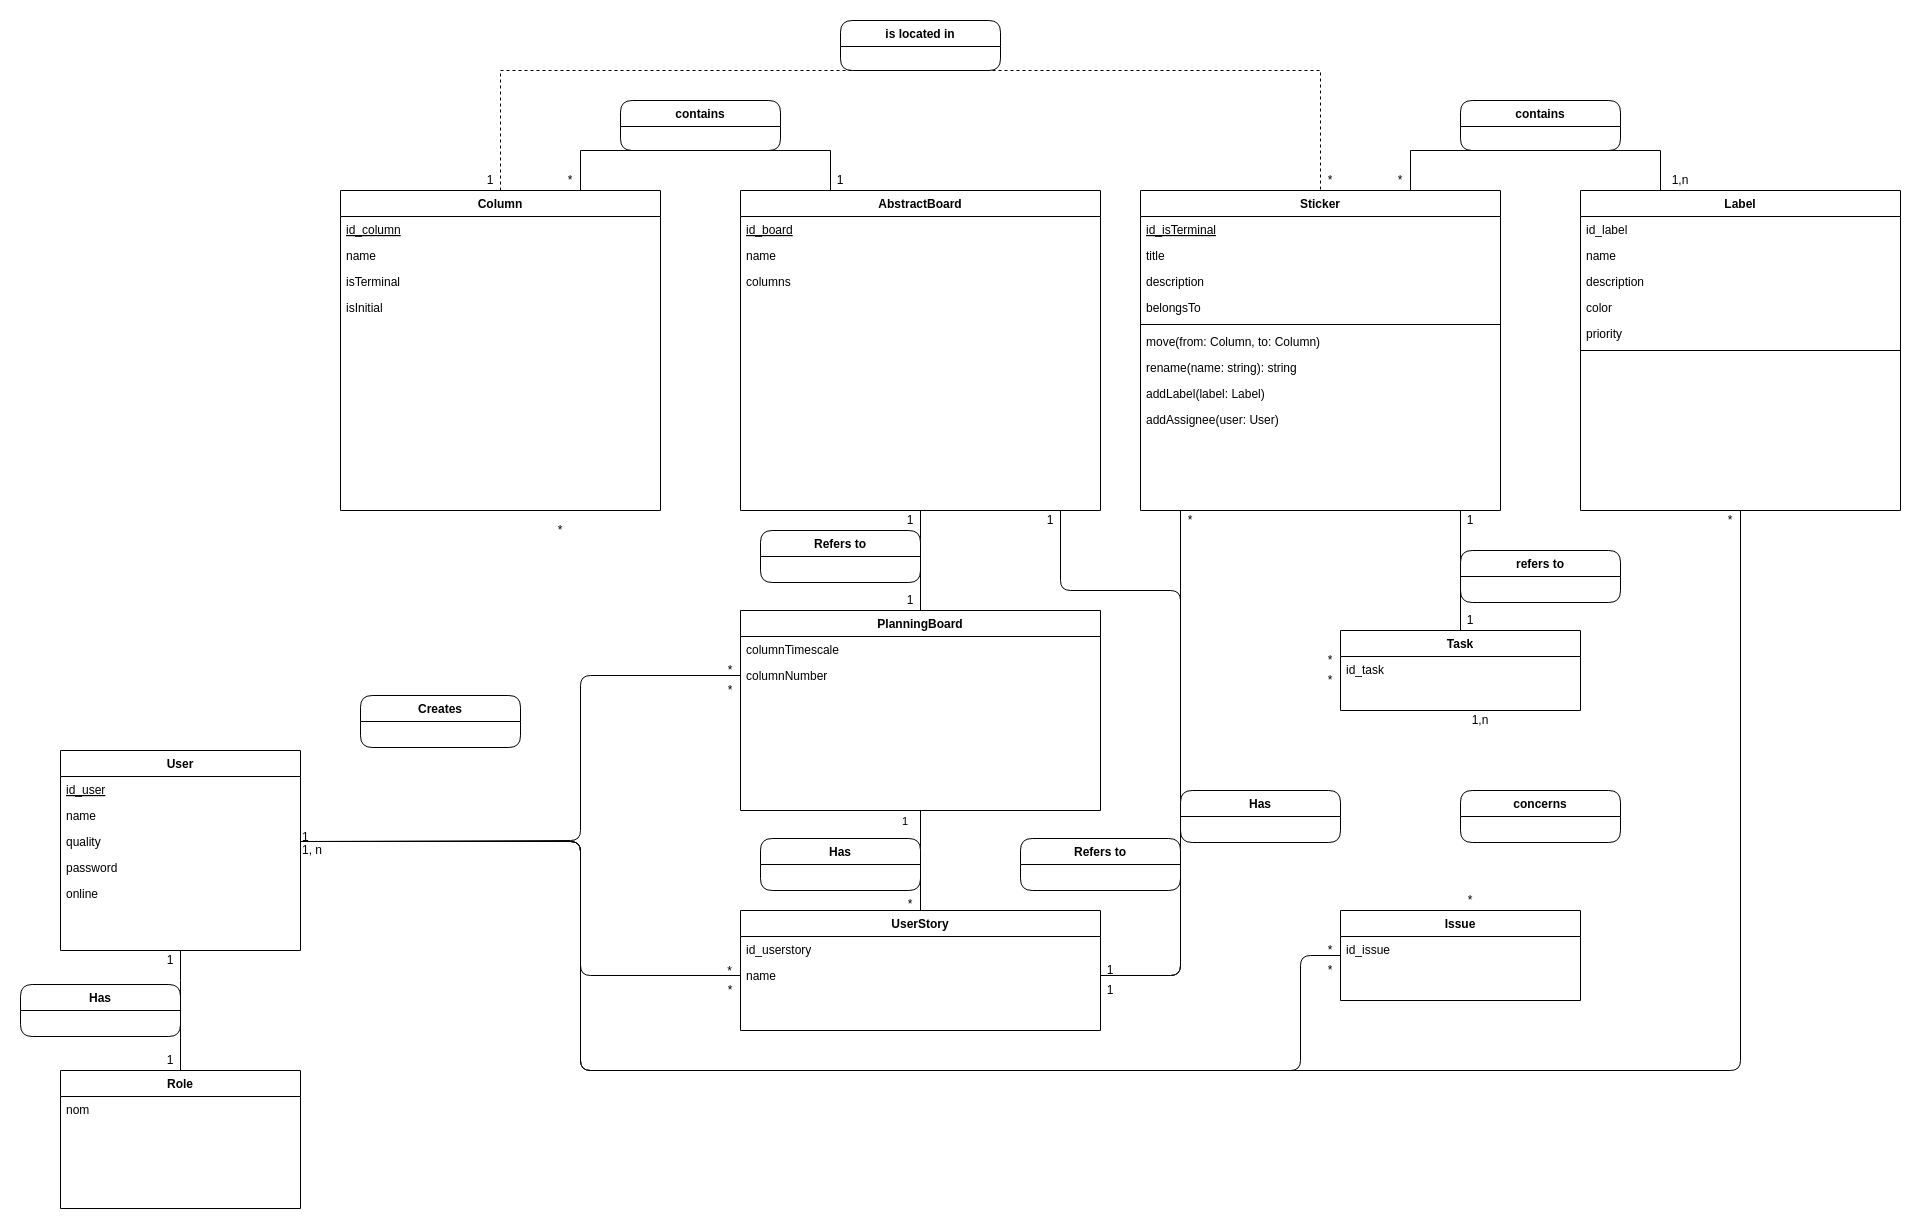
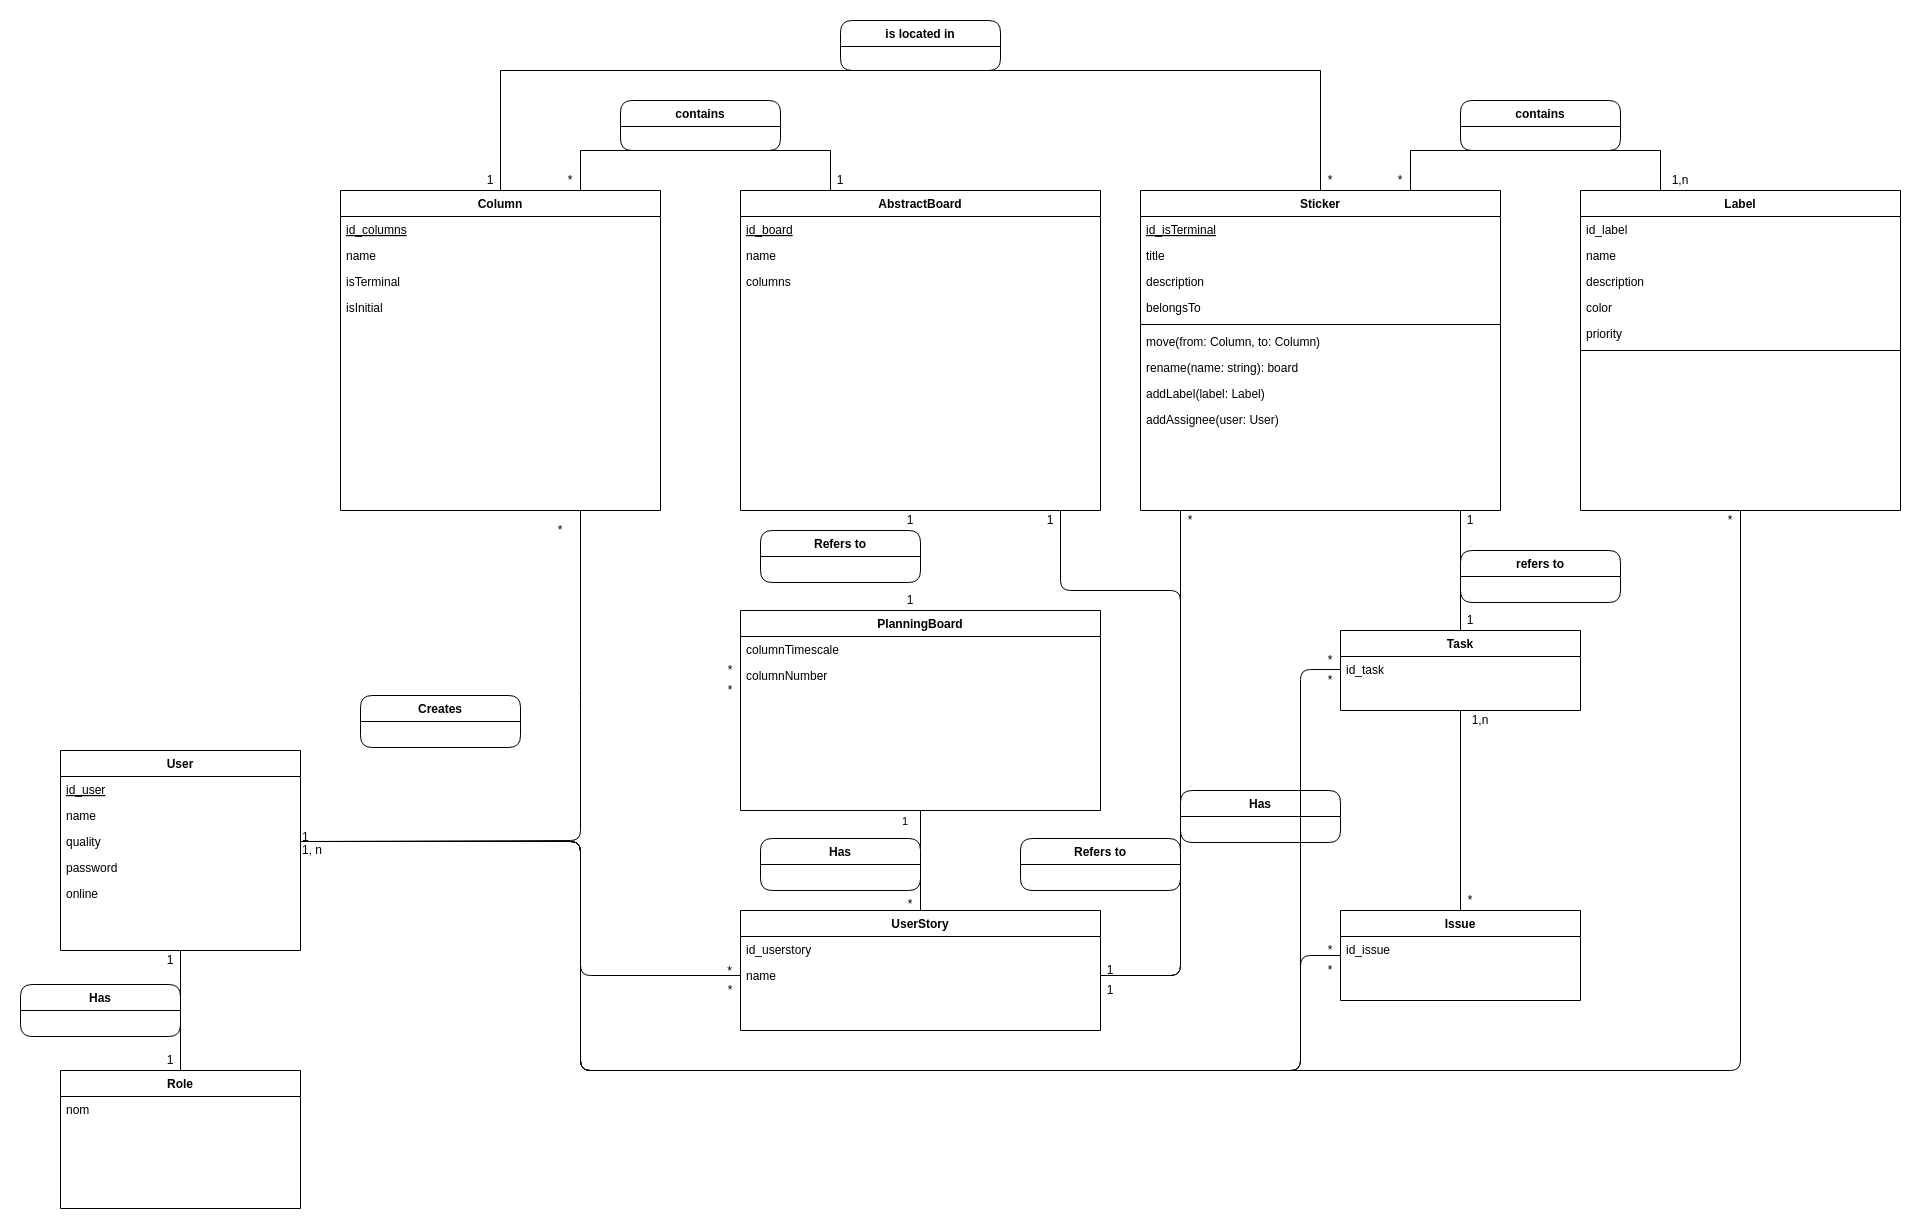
edge "Column" -- "Sticker": style dashed -> solid
node "id_column": label "id_column" -> "id_columns"
node "rename(name: string): string": label "rename(name: string): string" -> "rename(name: string): board"
edge "AbstractBoard" -- "PlanningBoard": removed
edge "Column" -- "quality": added
edge "columnNumber" -- "quality": removed
edge "Task" -- "Issue": added
edge "id_task" -- "quality": added
node "concerns": removed
